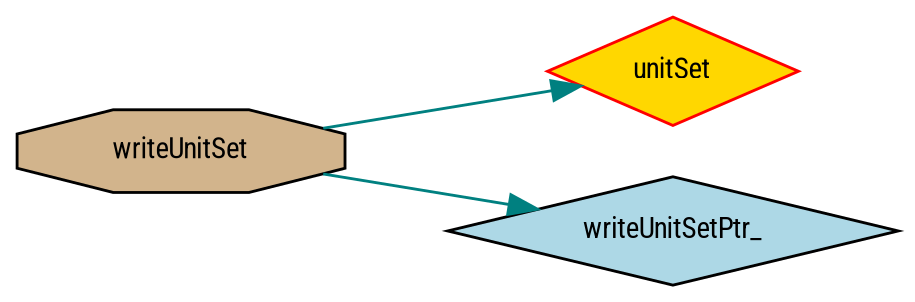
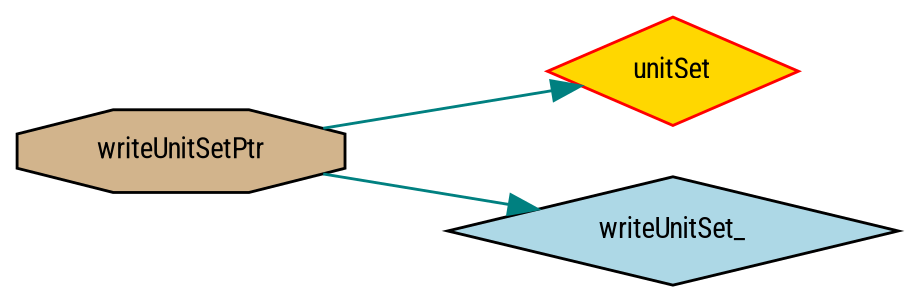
node "writeUnitSet": label "writeUnitSet" -> "writeUnitSetPtr"
node "writeUnitSetPtr_": label "writeUnitSetPtr_" -> "writeUnitSet_"
